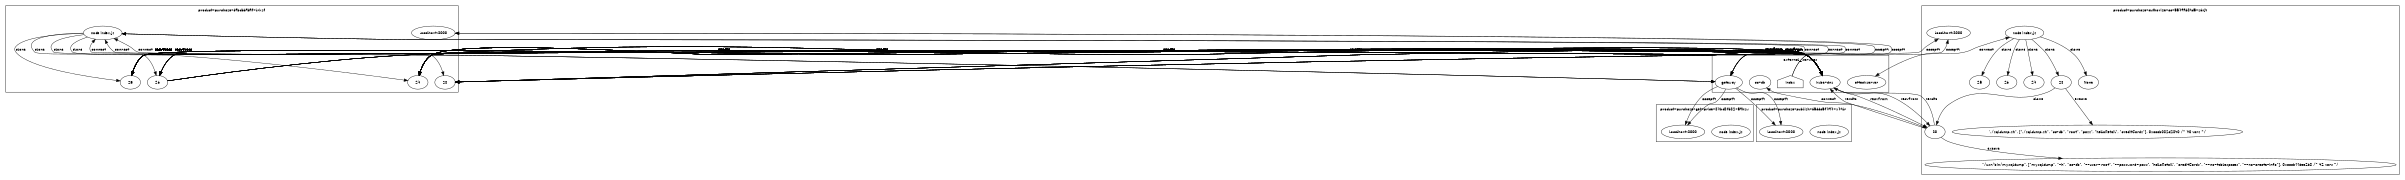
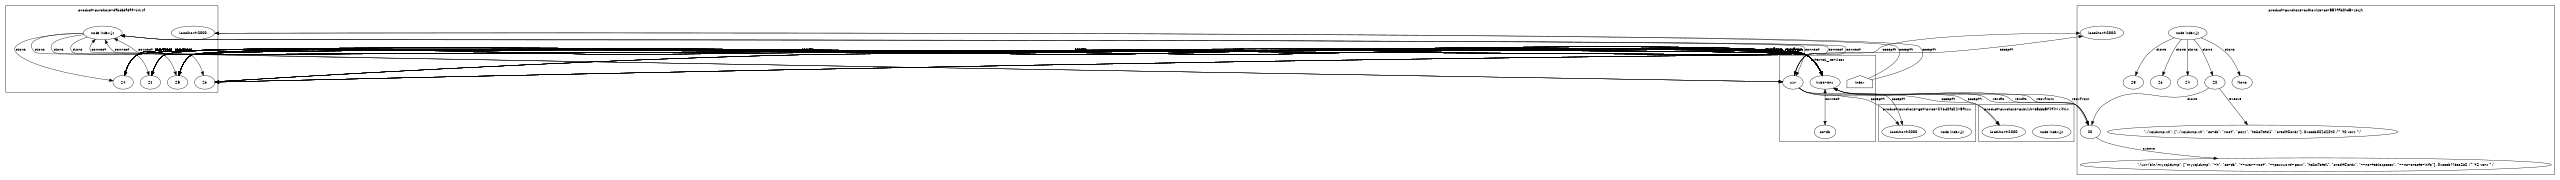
node "gateway": label "gateway" -> "usr"
node "attackserver": removed
edge "cc-db" -- "30": now "cc-db" -- "kube-dns"
